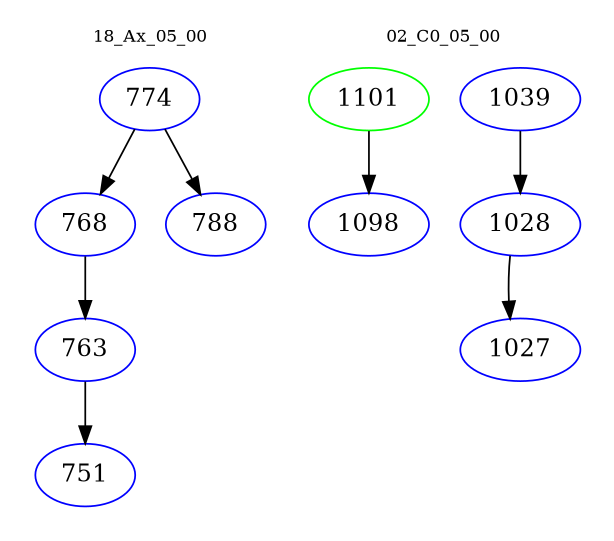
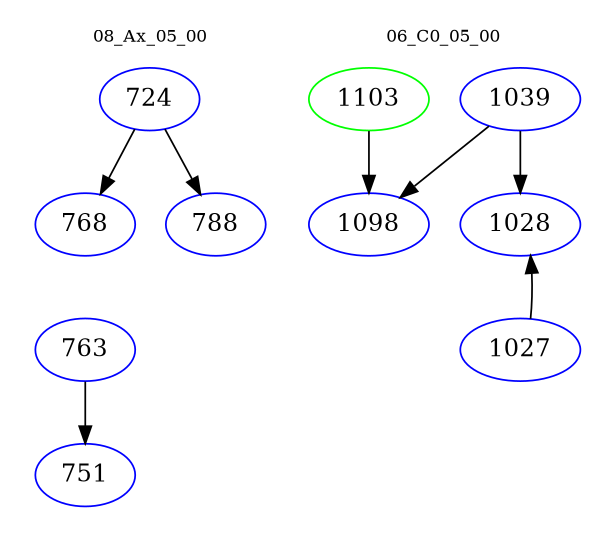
cluster "18_Ax_05_00": label "18_Ax_05_00" -> "08_Ax_05_00"
cluster "02_C0_05_00": label "02_C0_05_00" -> "06_C0_05_00"
node "774": label "774" -> "724"
node "1101": label "1101" -> "1103"
edge "1039" -> "1098": added
edge "1028" -> "1027": reversed
edge "768" -> "763": removed
